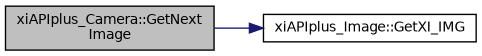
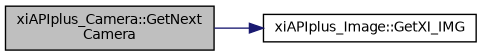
node "xiAPIplus_Camera::GetNext Image": label "xiAPIplus_Camera::GetNext Image" -> "xiAPIplus_Camera::GetNext Camera"
